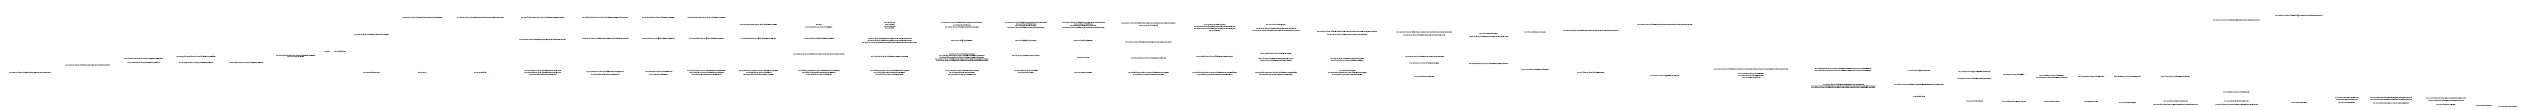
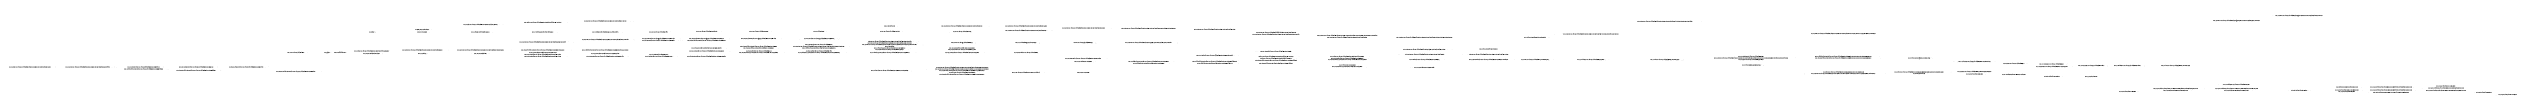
node "Function- _ZN9__gnu_cxx13new_allocatorIcEC2Ev": label "Function- _ZN9__gnu_cxx13new_allocatorIcEC2Ev" -> "TxtWorkpieceEEC- _ZN9__gnu_cxx13new_allocatorIcEC2Ev"
node "Function- _ZNSt11char_traitsIcE4copyEPcPKcj": added
node "Function- _ZNSt11char_traitsIcE6assignERcRKc": removed
node "Function- _ZN9__gnu_cxx13new_allocatorIN4mqtt7messageEED2Ev": removed
node "Function- _ZNSt6allocateERSE15duration_valuesIxE4zeroEv": label "Function- _ZNSt6allocateERSE15duration_valuesIxE4zeroEv" -> "Function- _ZNSt6chrono15duration_valuesIxE4zeroEv"
